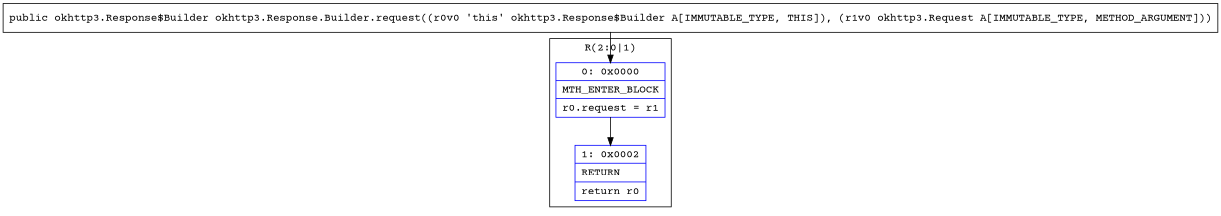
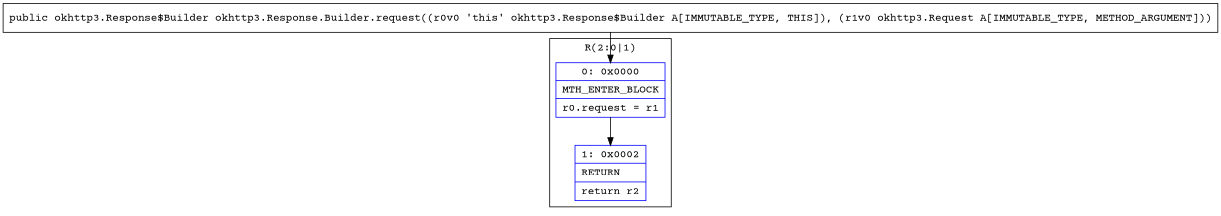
node "1: 0x0002": text "return r0" -> "return r2"
